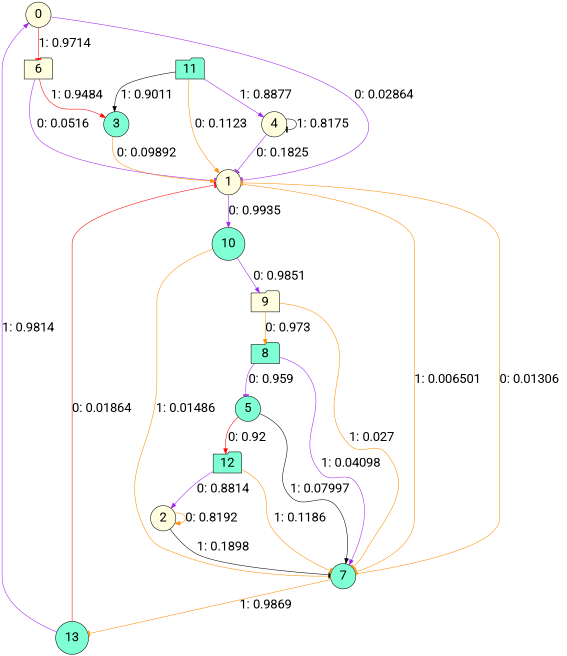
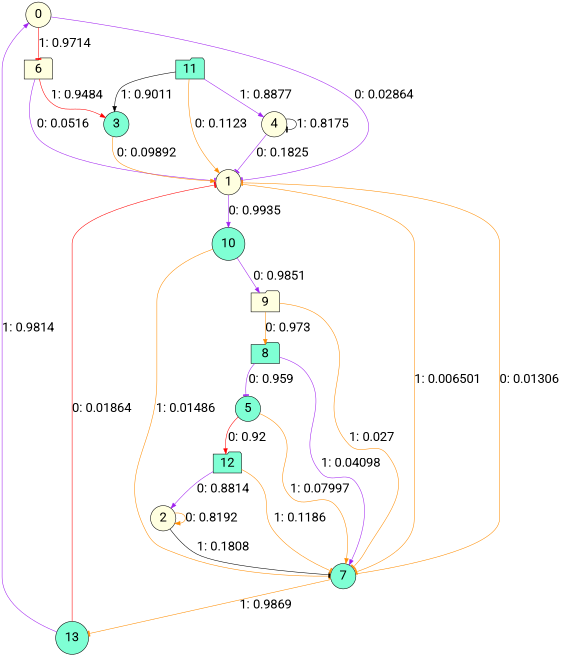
edge "5" -> "7": color black -> darkorange
edge "2" -> "7": label "1: 0.1898   " -> "1: 0.1808   "
